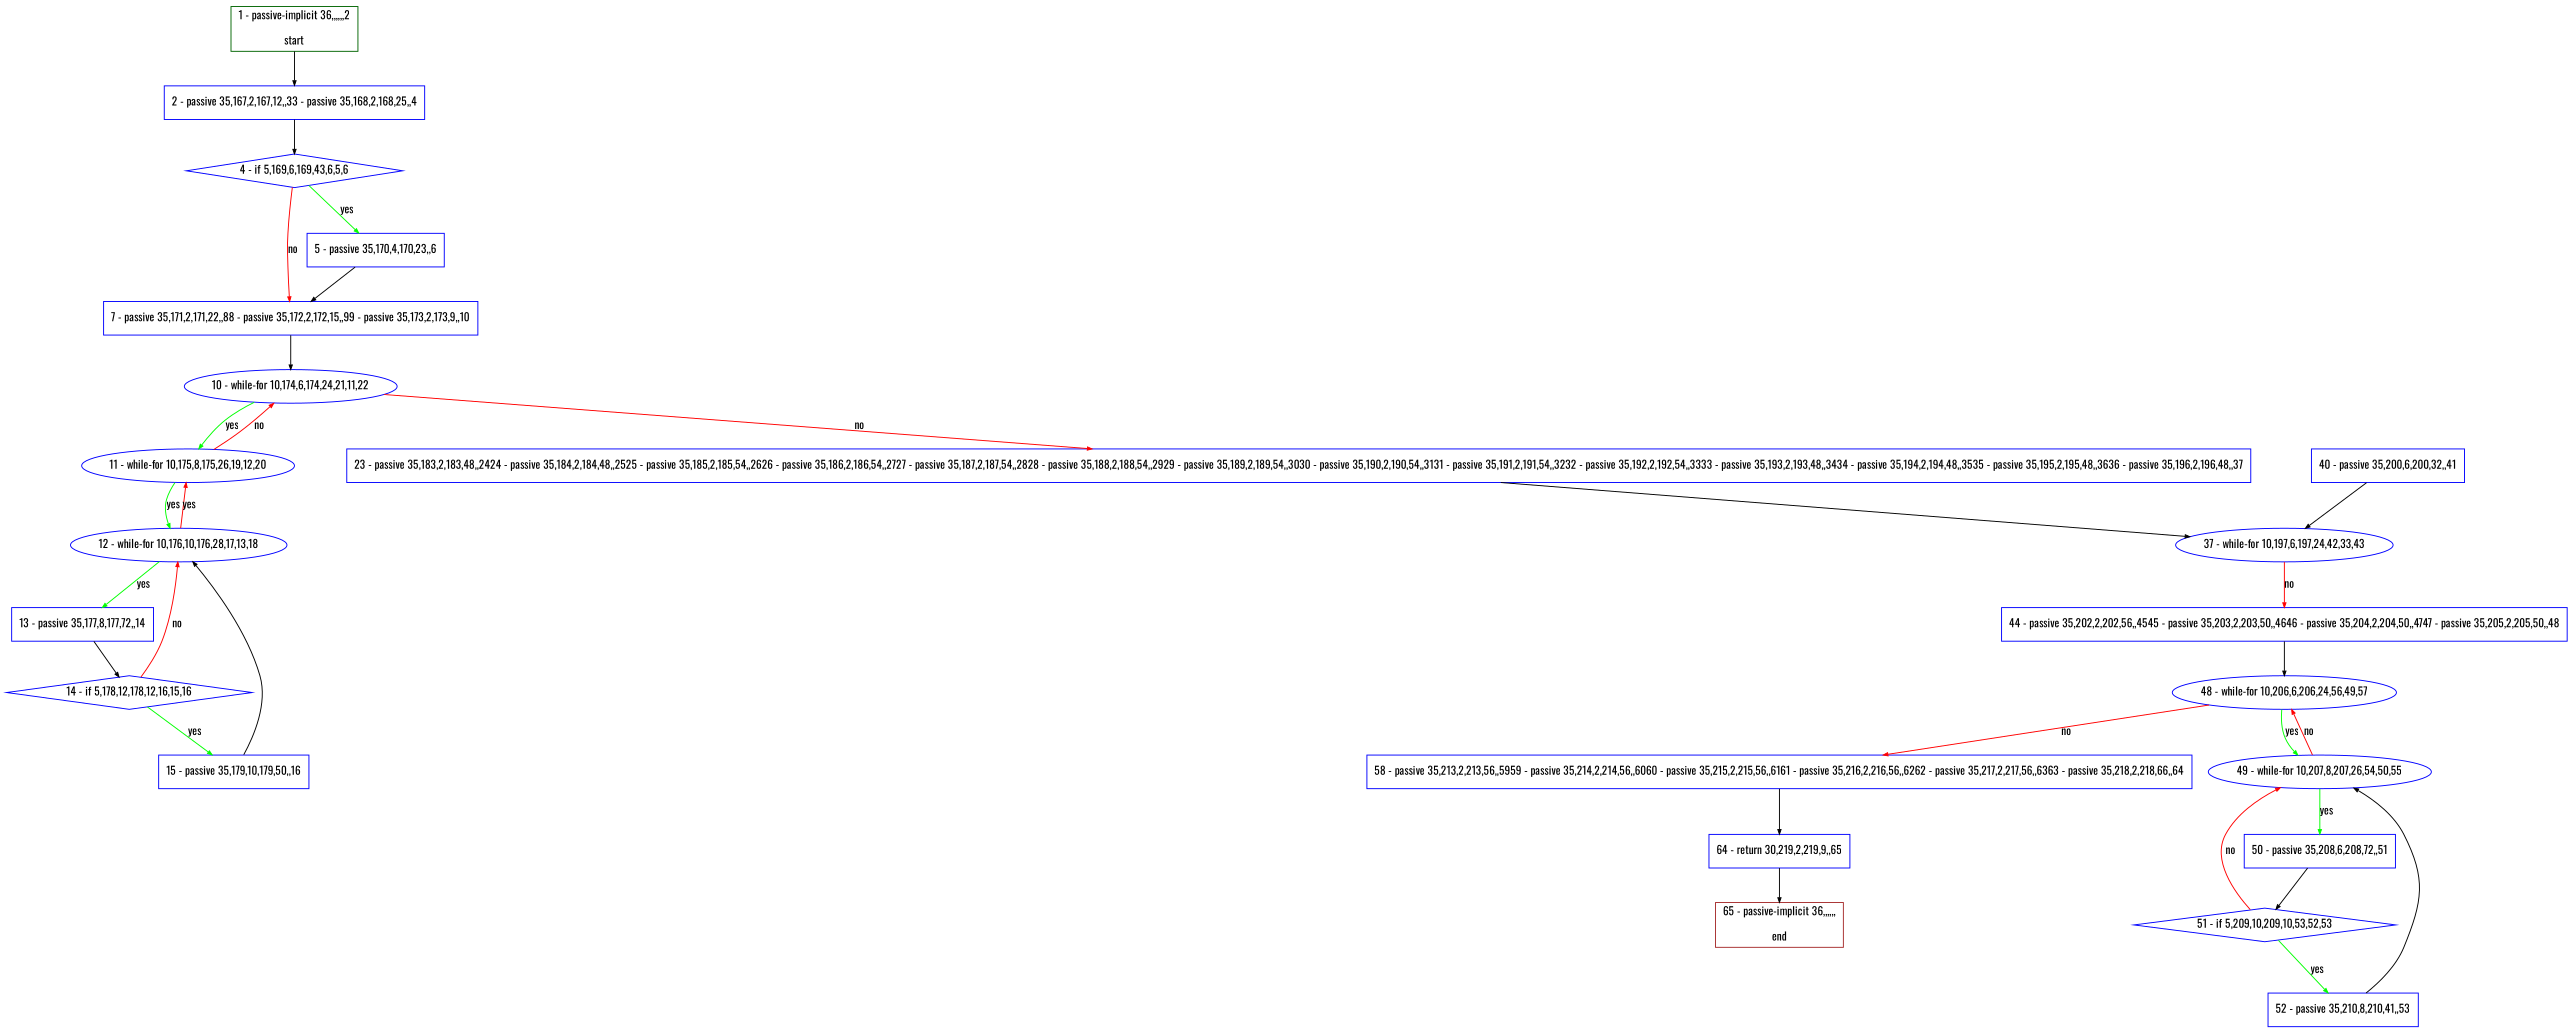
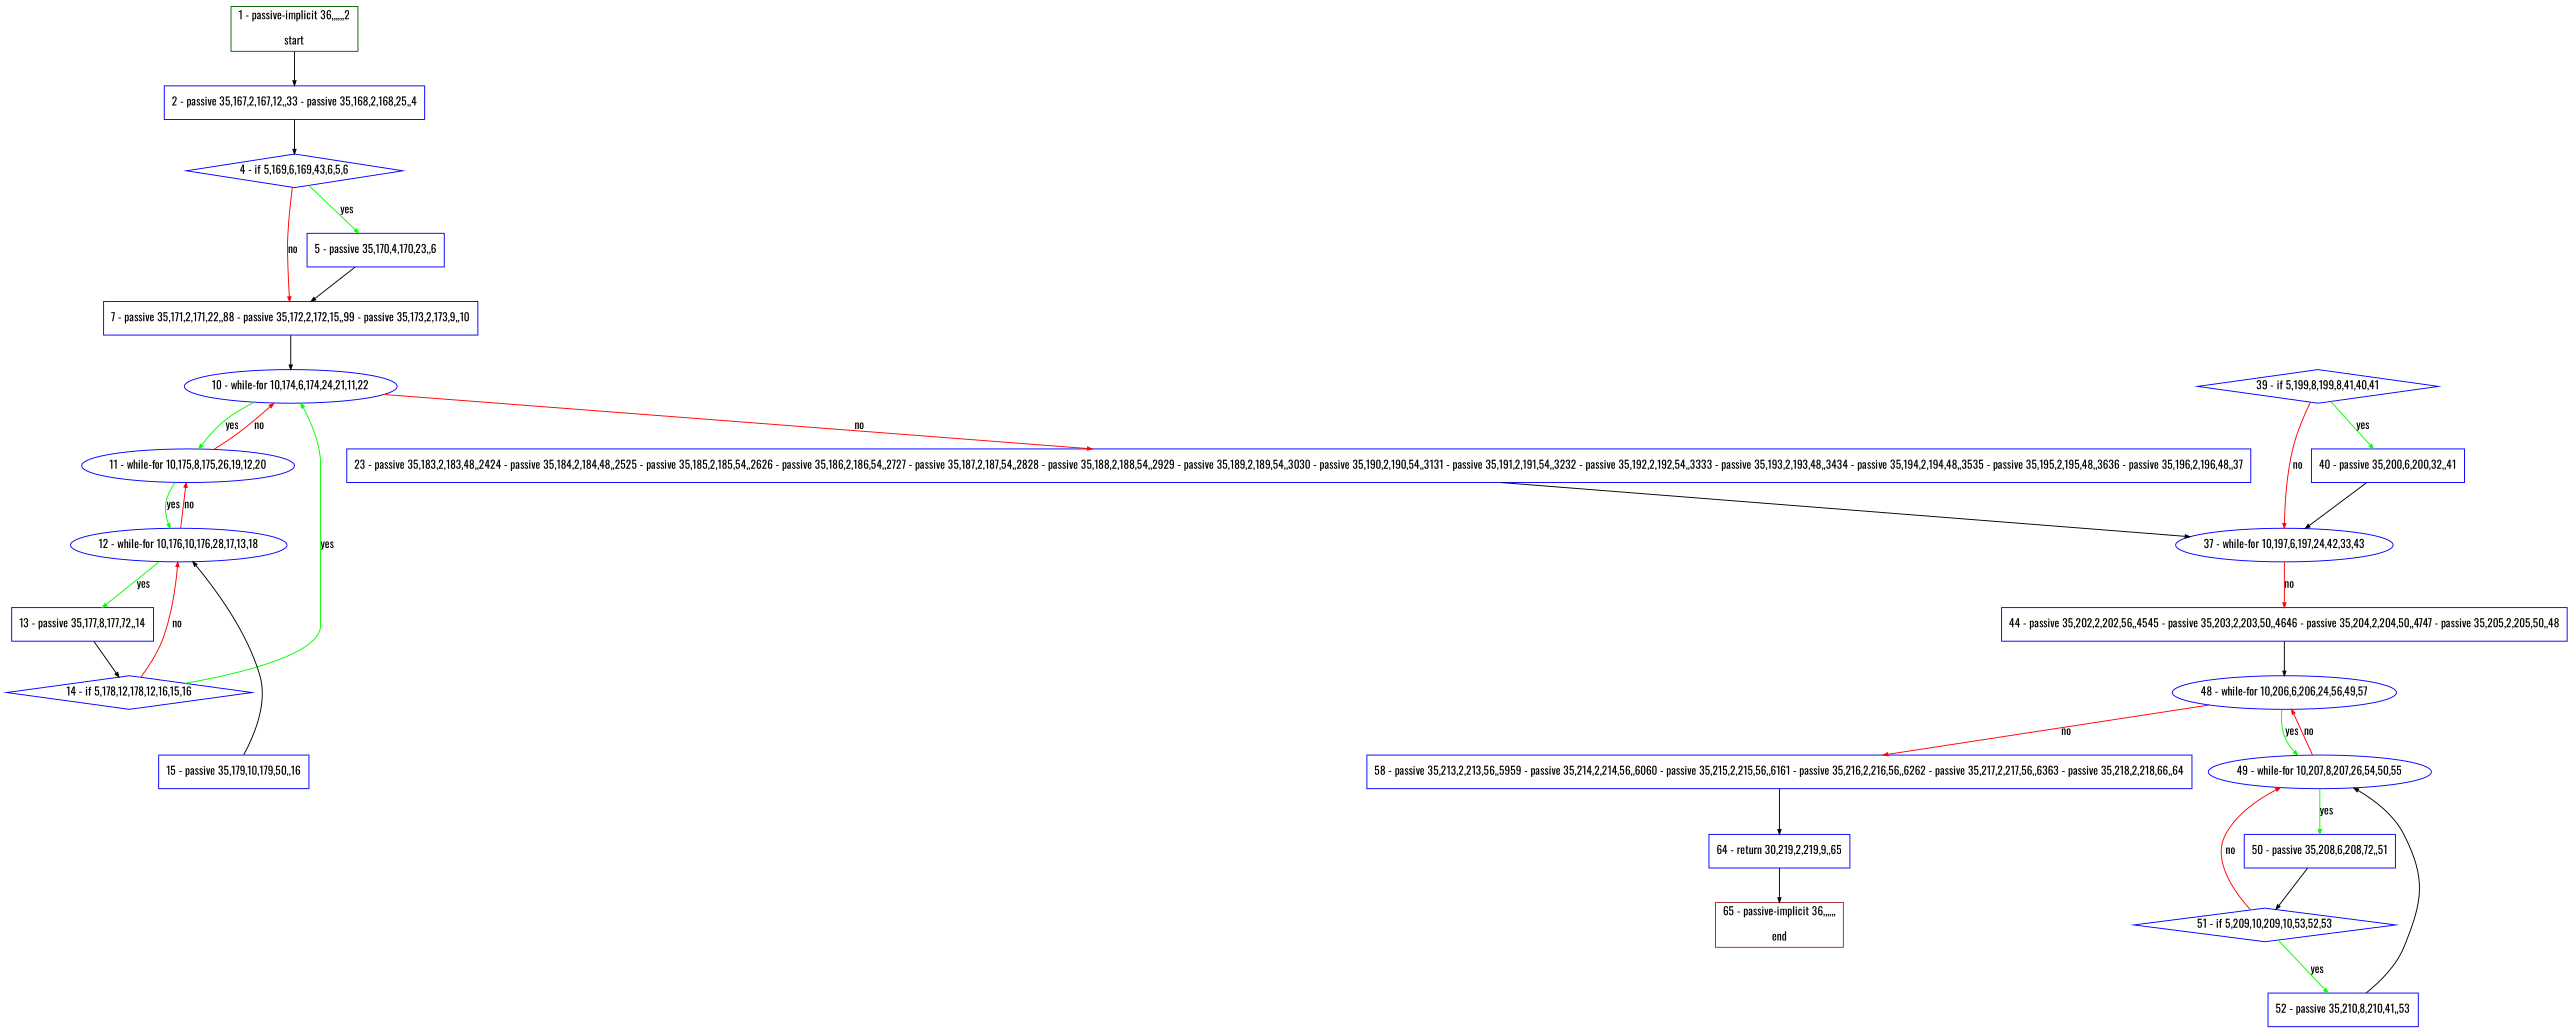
node "39 - if 5,199,8,199,8,41,40,41": added
edge "12 - while-for 10,176,10,176,28,17,13,18" -> "11 - while-for 10,175,8,175,26,19,12,20": label "yes" -> "no"
edge "14 - if 5,178,12,178,12,16,15,16" -> "15 - passive 35,179,10,179,50,,16": now "14 - if 5,178,12,178,12,16,15,16" -> "10 - while-for 10,174,6,174,24,21,11,22"
